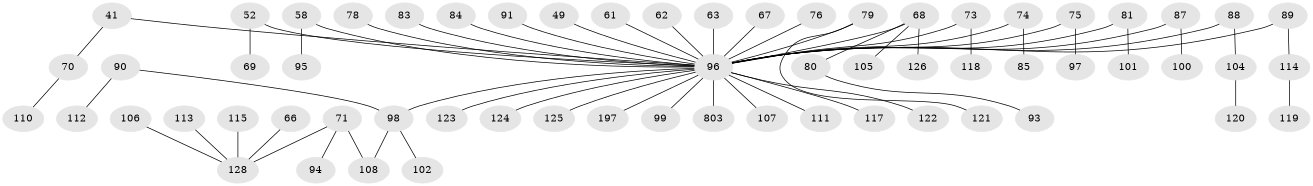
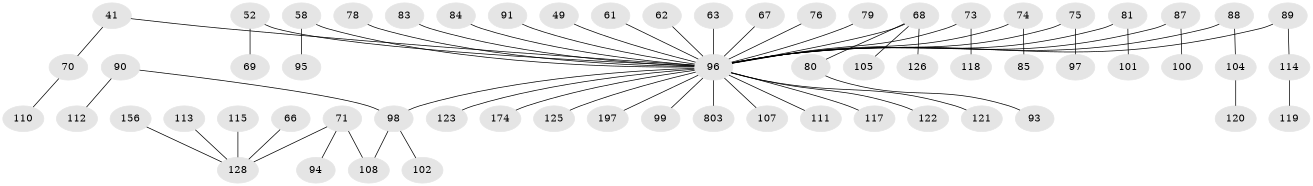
edge "79" -- "121": now "96" -- "121"
node "106": label "106" -> "156"
node "124": label "124" -> "174"
